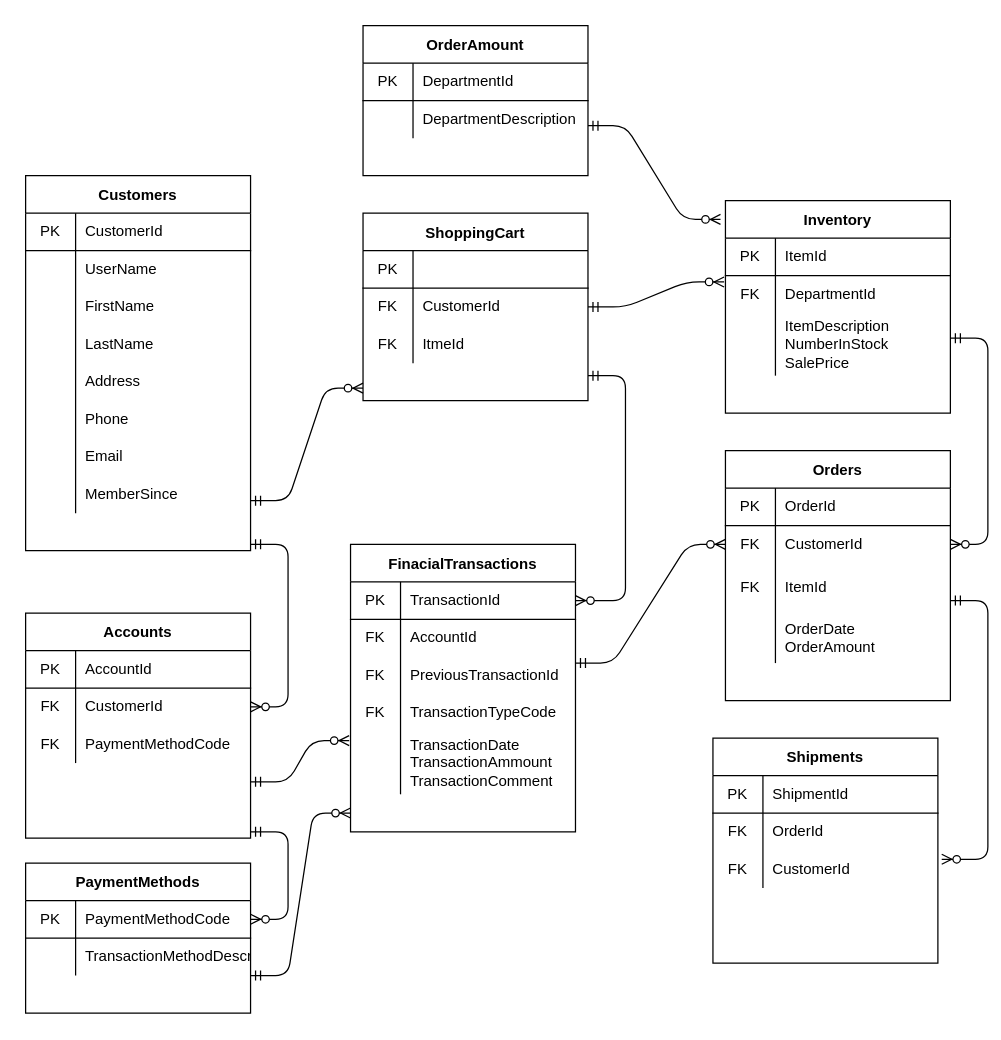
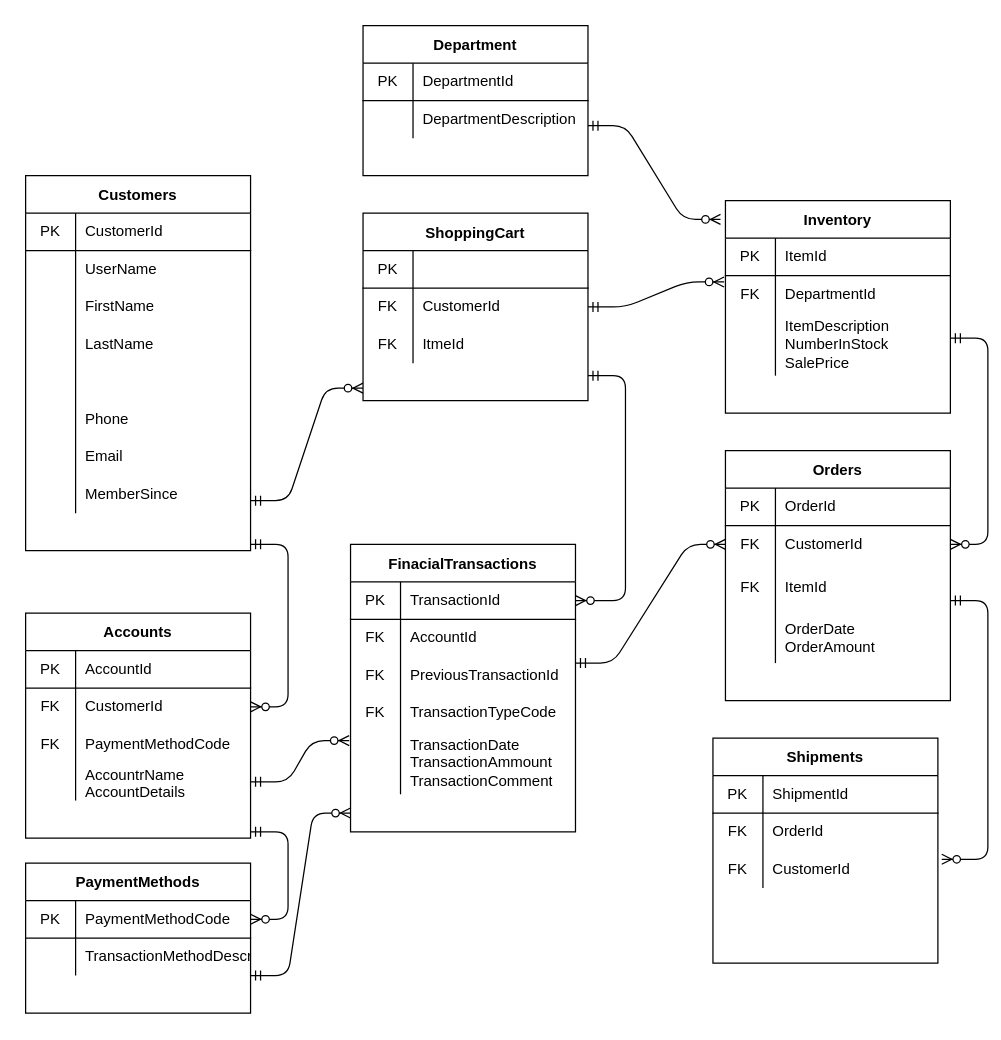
node "OrderAmount": label "OrderAmount" -> "Department"
node "Address": removed
node "AccountrName AccountDetails": added
